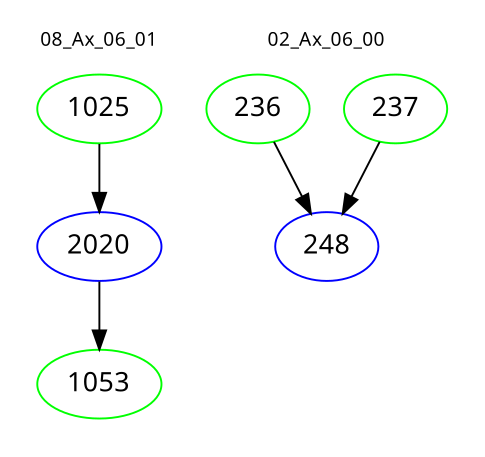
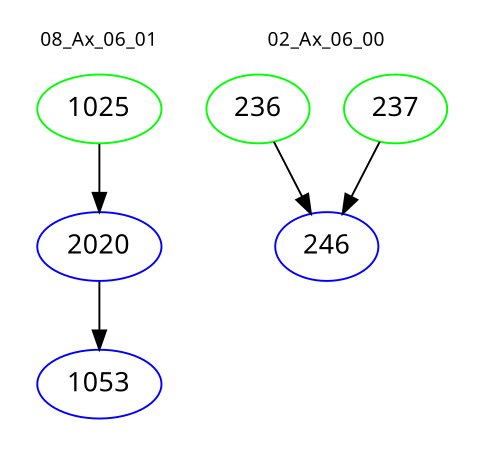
node "248": label "248" -> "246"
node "1053": color green -> blue
